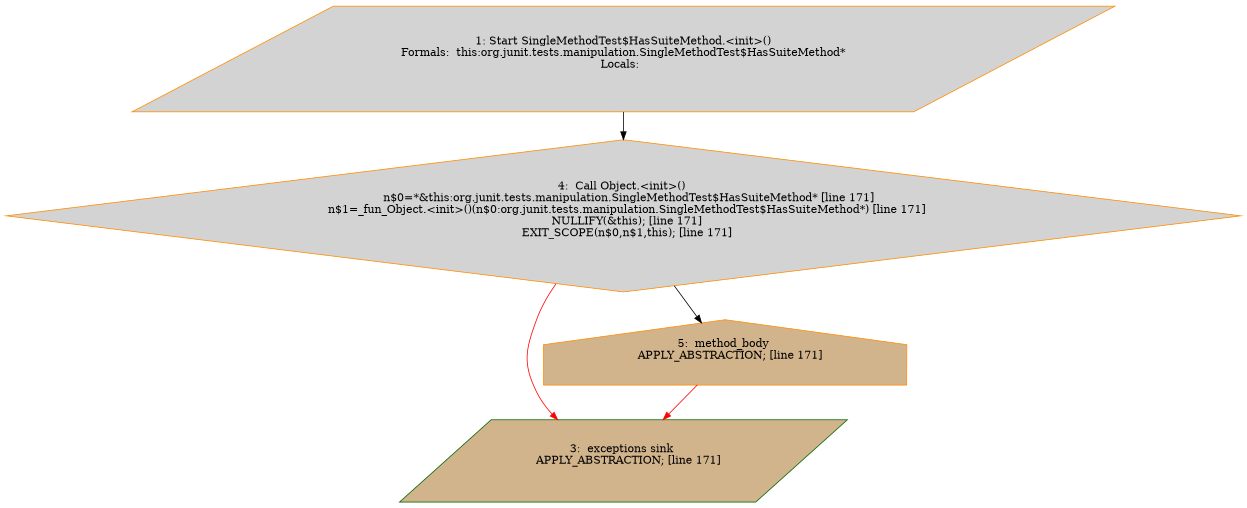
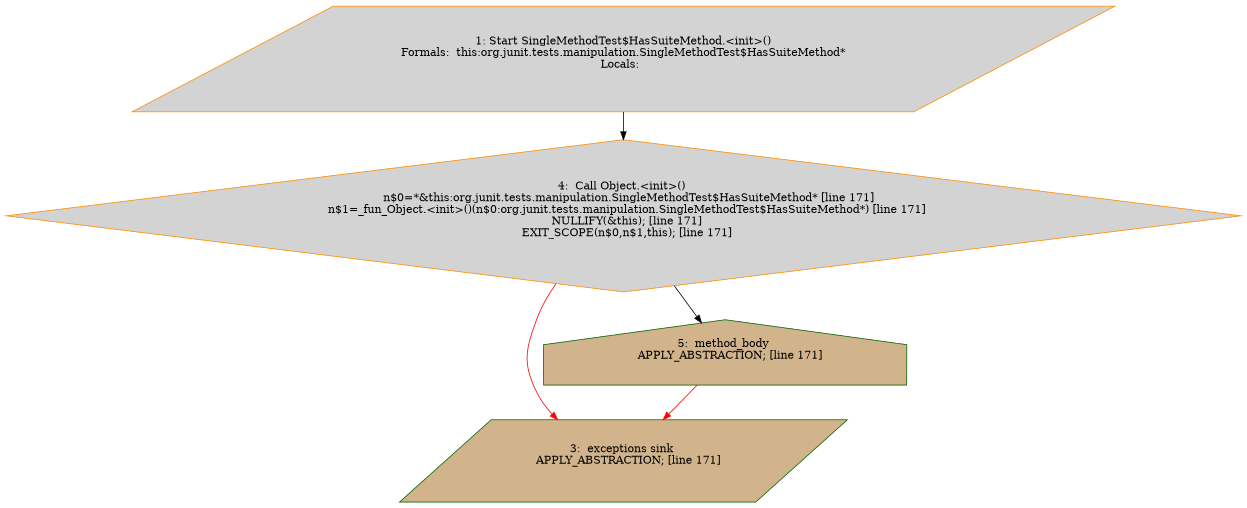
node "5:  method_body APPLY_ABSTRACTION; [line 171]": color darkorange -> darkgreen
